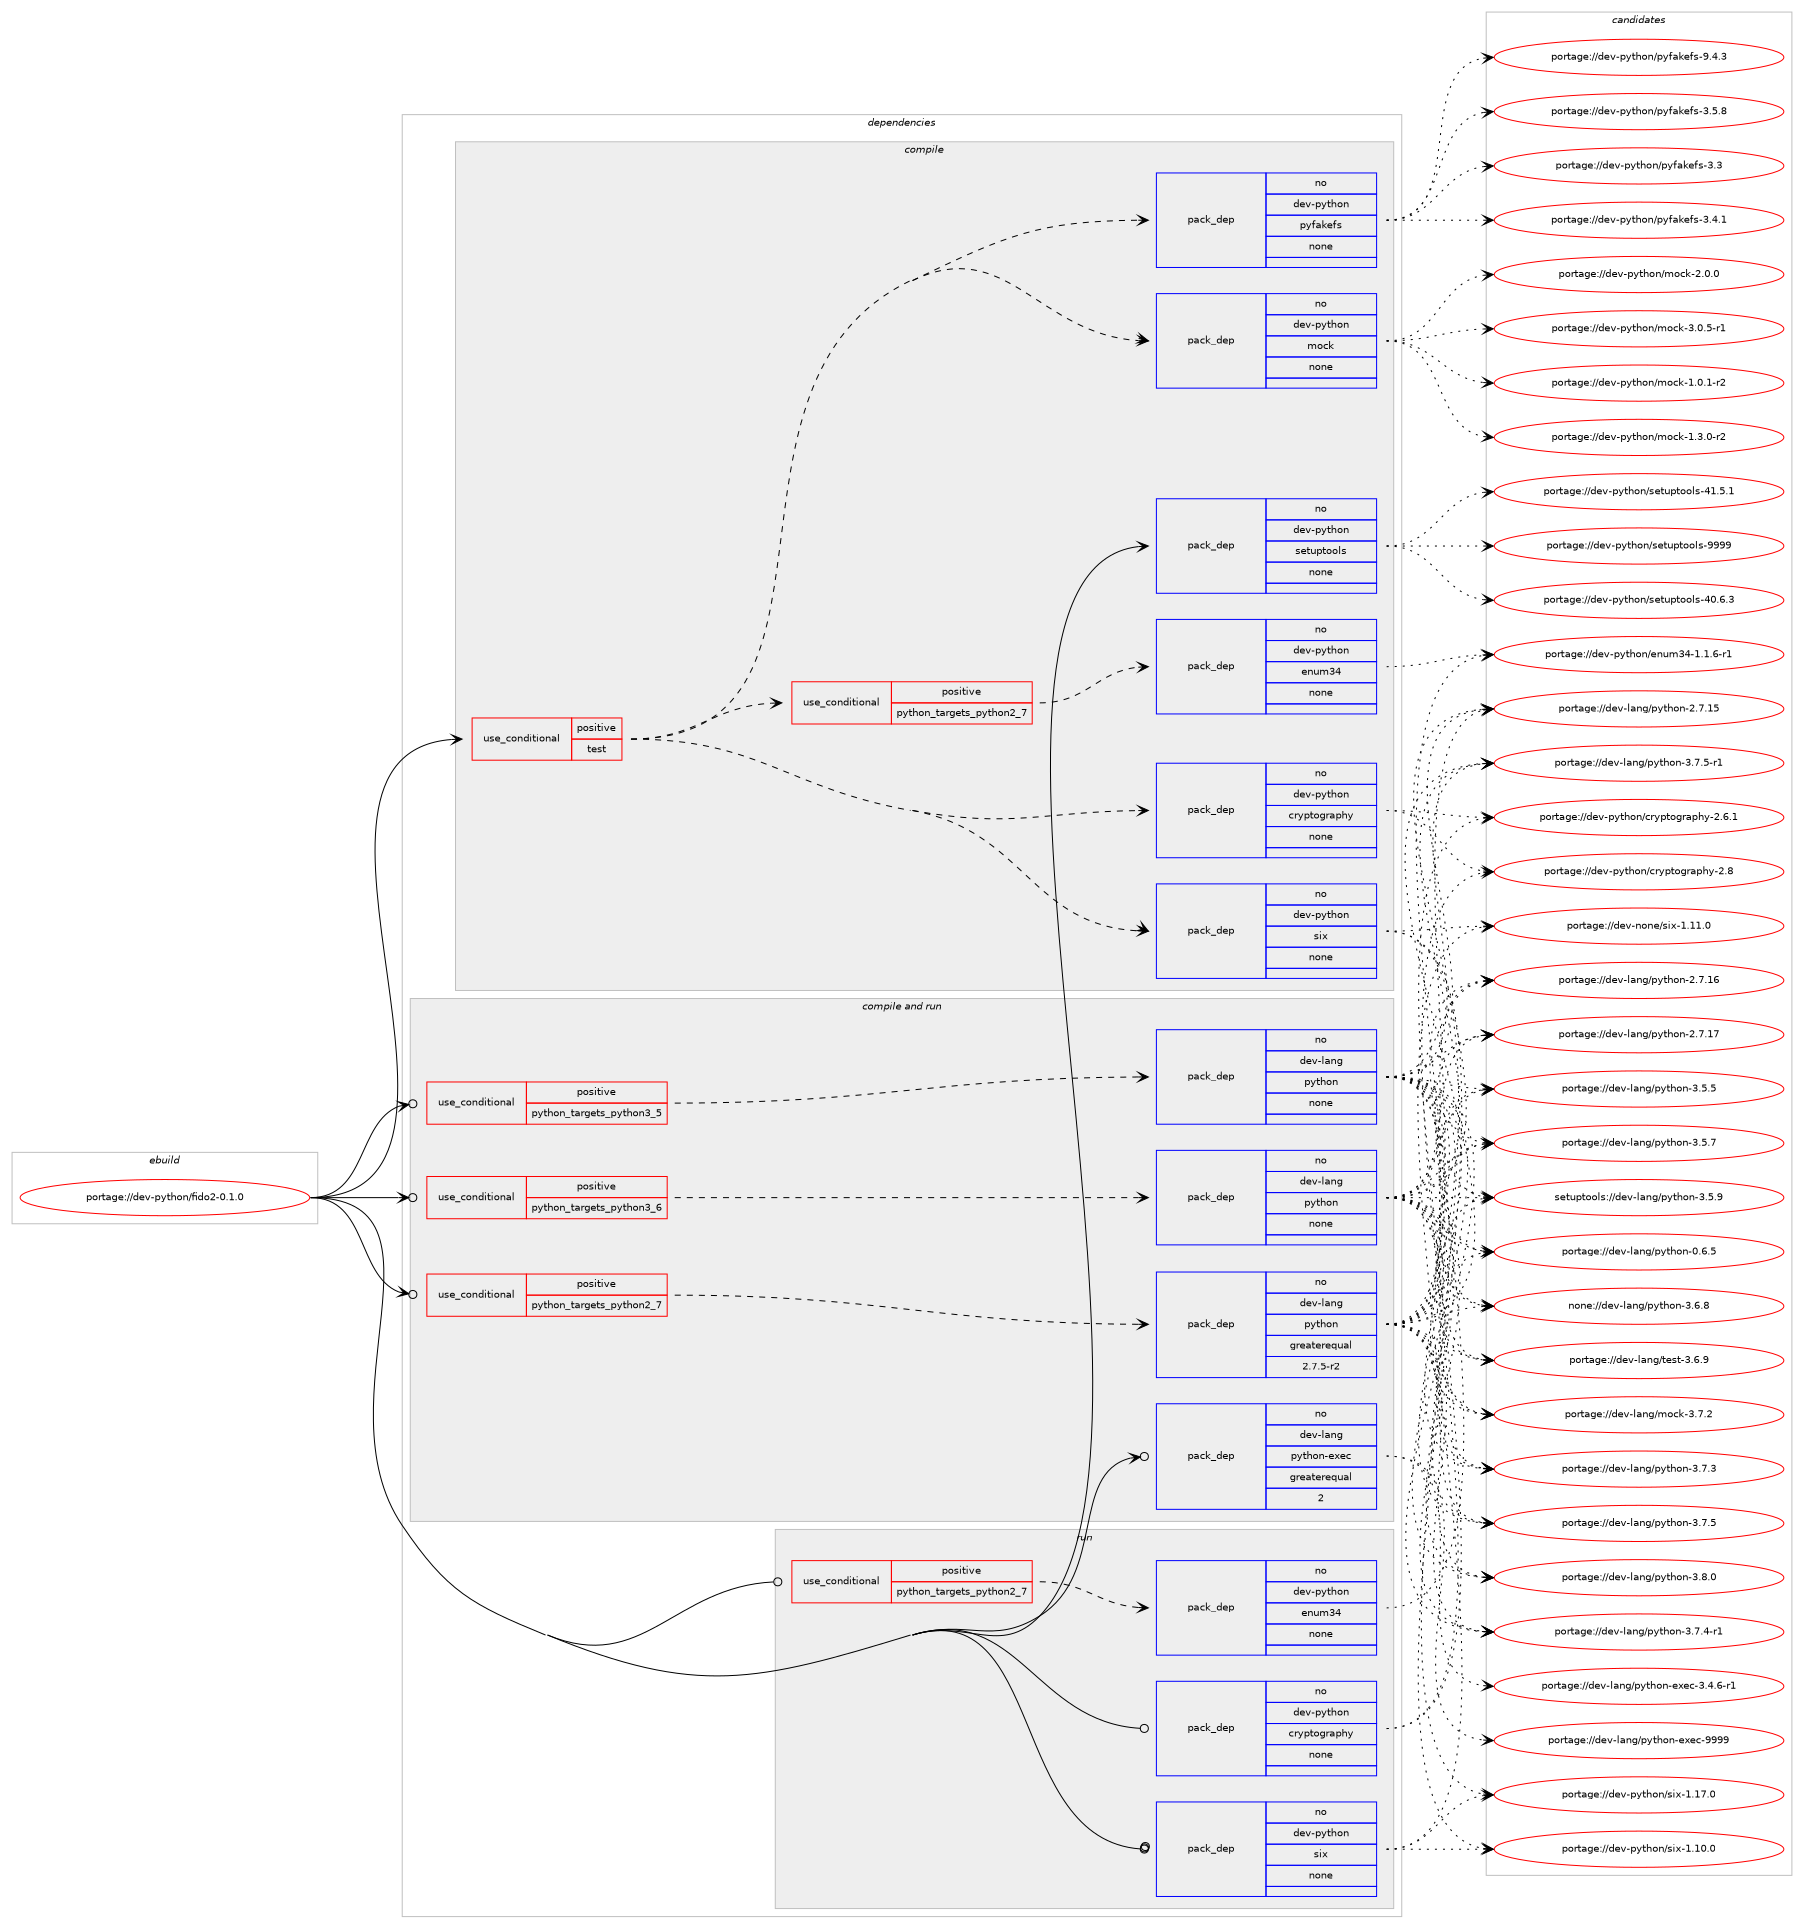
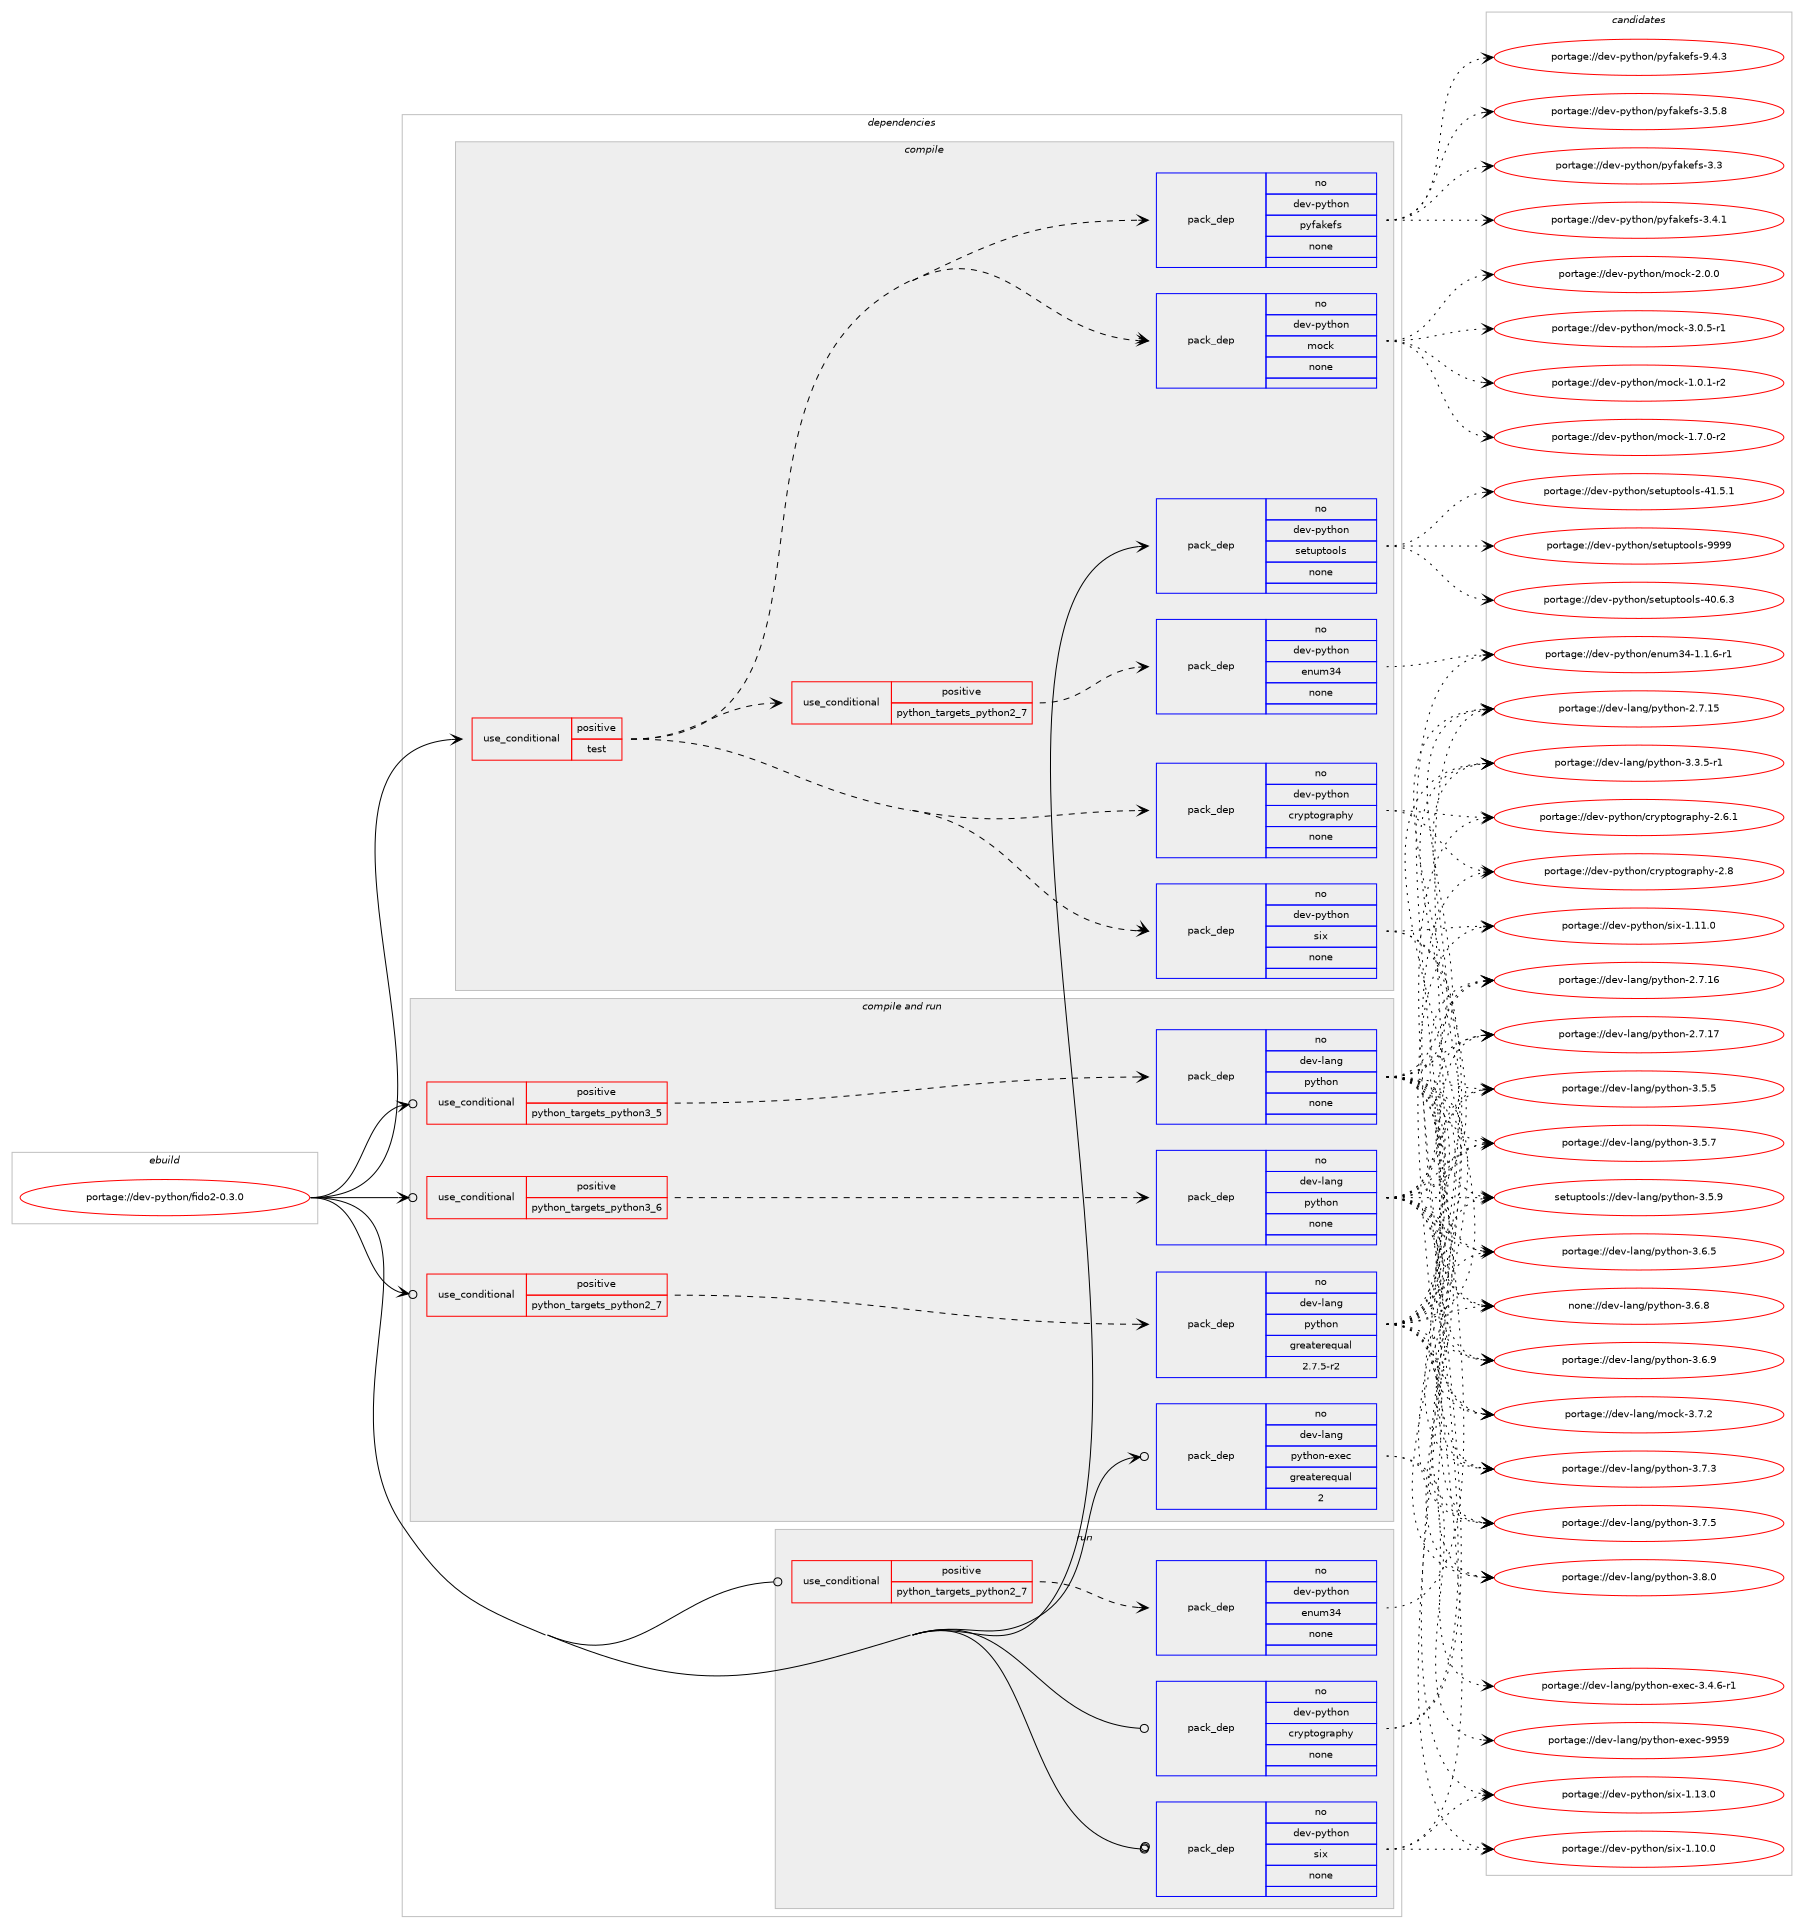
node "portage://dev-python/mock-1.3.0-r2": label "portage://dev-python/mock-1.3.0-r2" -> "portage://dev-python/mock-1.7.0-r2"
node "portage://dev-lang/python-3.7.5-r1": label "portage://dev-lang/python-3.7.5-r1" -> "portage://dev-lang/python-3.3.5-r1"
node "portage://dev-none/six-1.11.0": label "portage://dev-none/six-1.11.0" -> "portage://dev-python/six-1.11.0"
node "portage://dev-python/fido2-0.1.0": label "portage://dev-python/fido2-0.1.0" -> "portage://dev-python/fido2-0.3.0"
node "portage://dev-lang/python-0.6.5": label "portage://dev-lang/python-0.6.5" -> "portage://dev-lang/python-3.6.5"
node "portage://dev-lang/test-3.6.9": label "portage://dev-lang/test-3.6.9" -> "portage://dev-lang/python-3.6.9"
node "portage://dev-lang/python-3.7.4-r1": removed
node "portage://dev-lang/python-exec-9999": label "portage://dev-lang/python-exec-9999" -> "portage://dev-lang/python-exec-9959"
node "portage://dev-python/six-1.17.0": label "portage://dev-python/six-1.17.0" -> "portage://dev-python/six-1.13.0"
